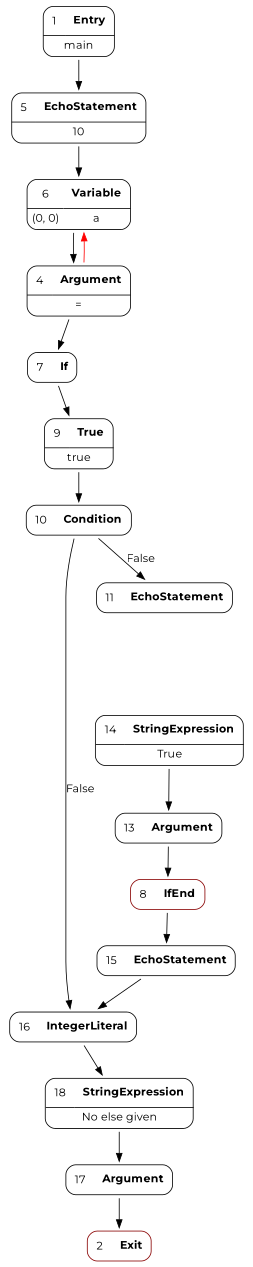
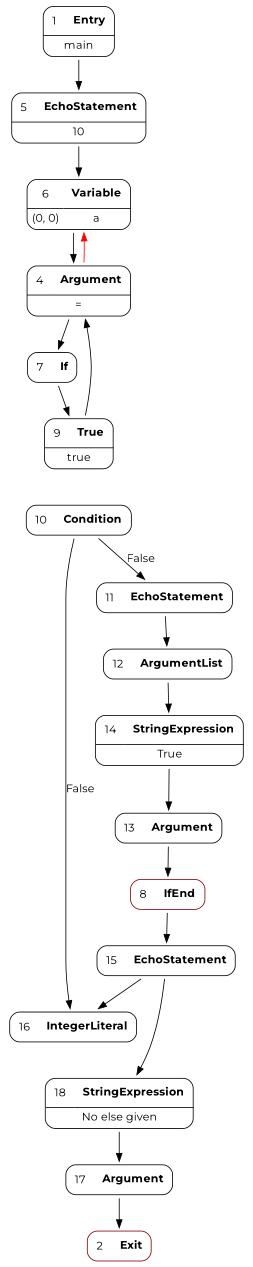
edge "9" -> "10": now "9" -> "4"
node "12": added
edge "16" -> "18": now "15" -> "18"
